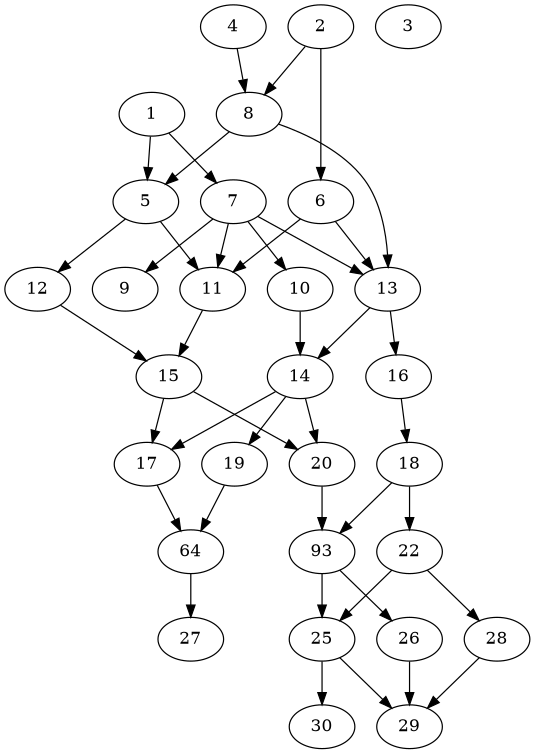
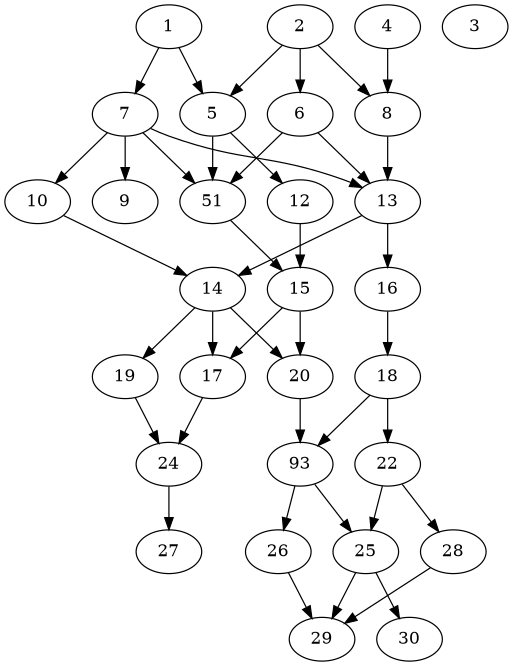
edge "8" -> "5": now "2" -> "5"
node "11": label "11" -> "51"
node "64": label "64" -> "24"
